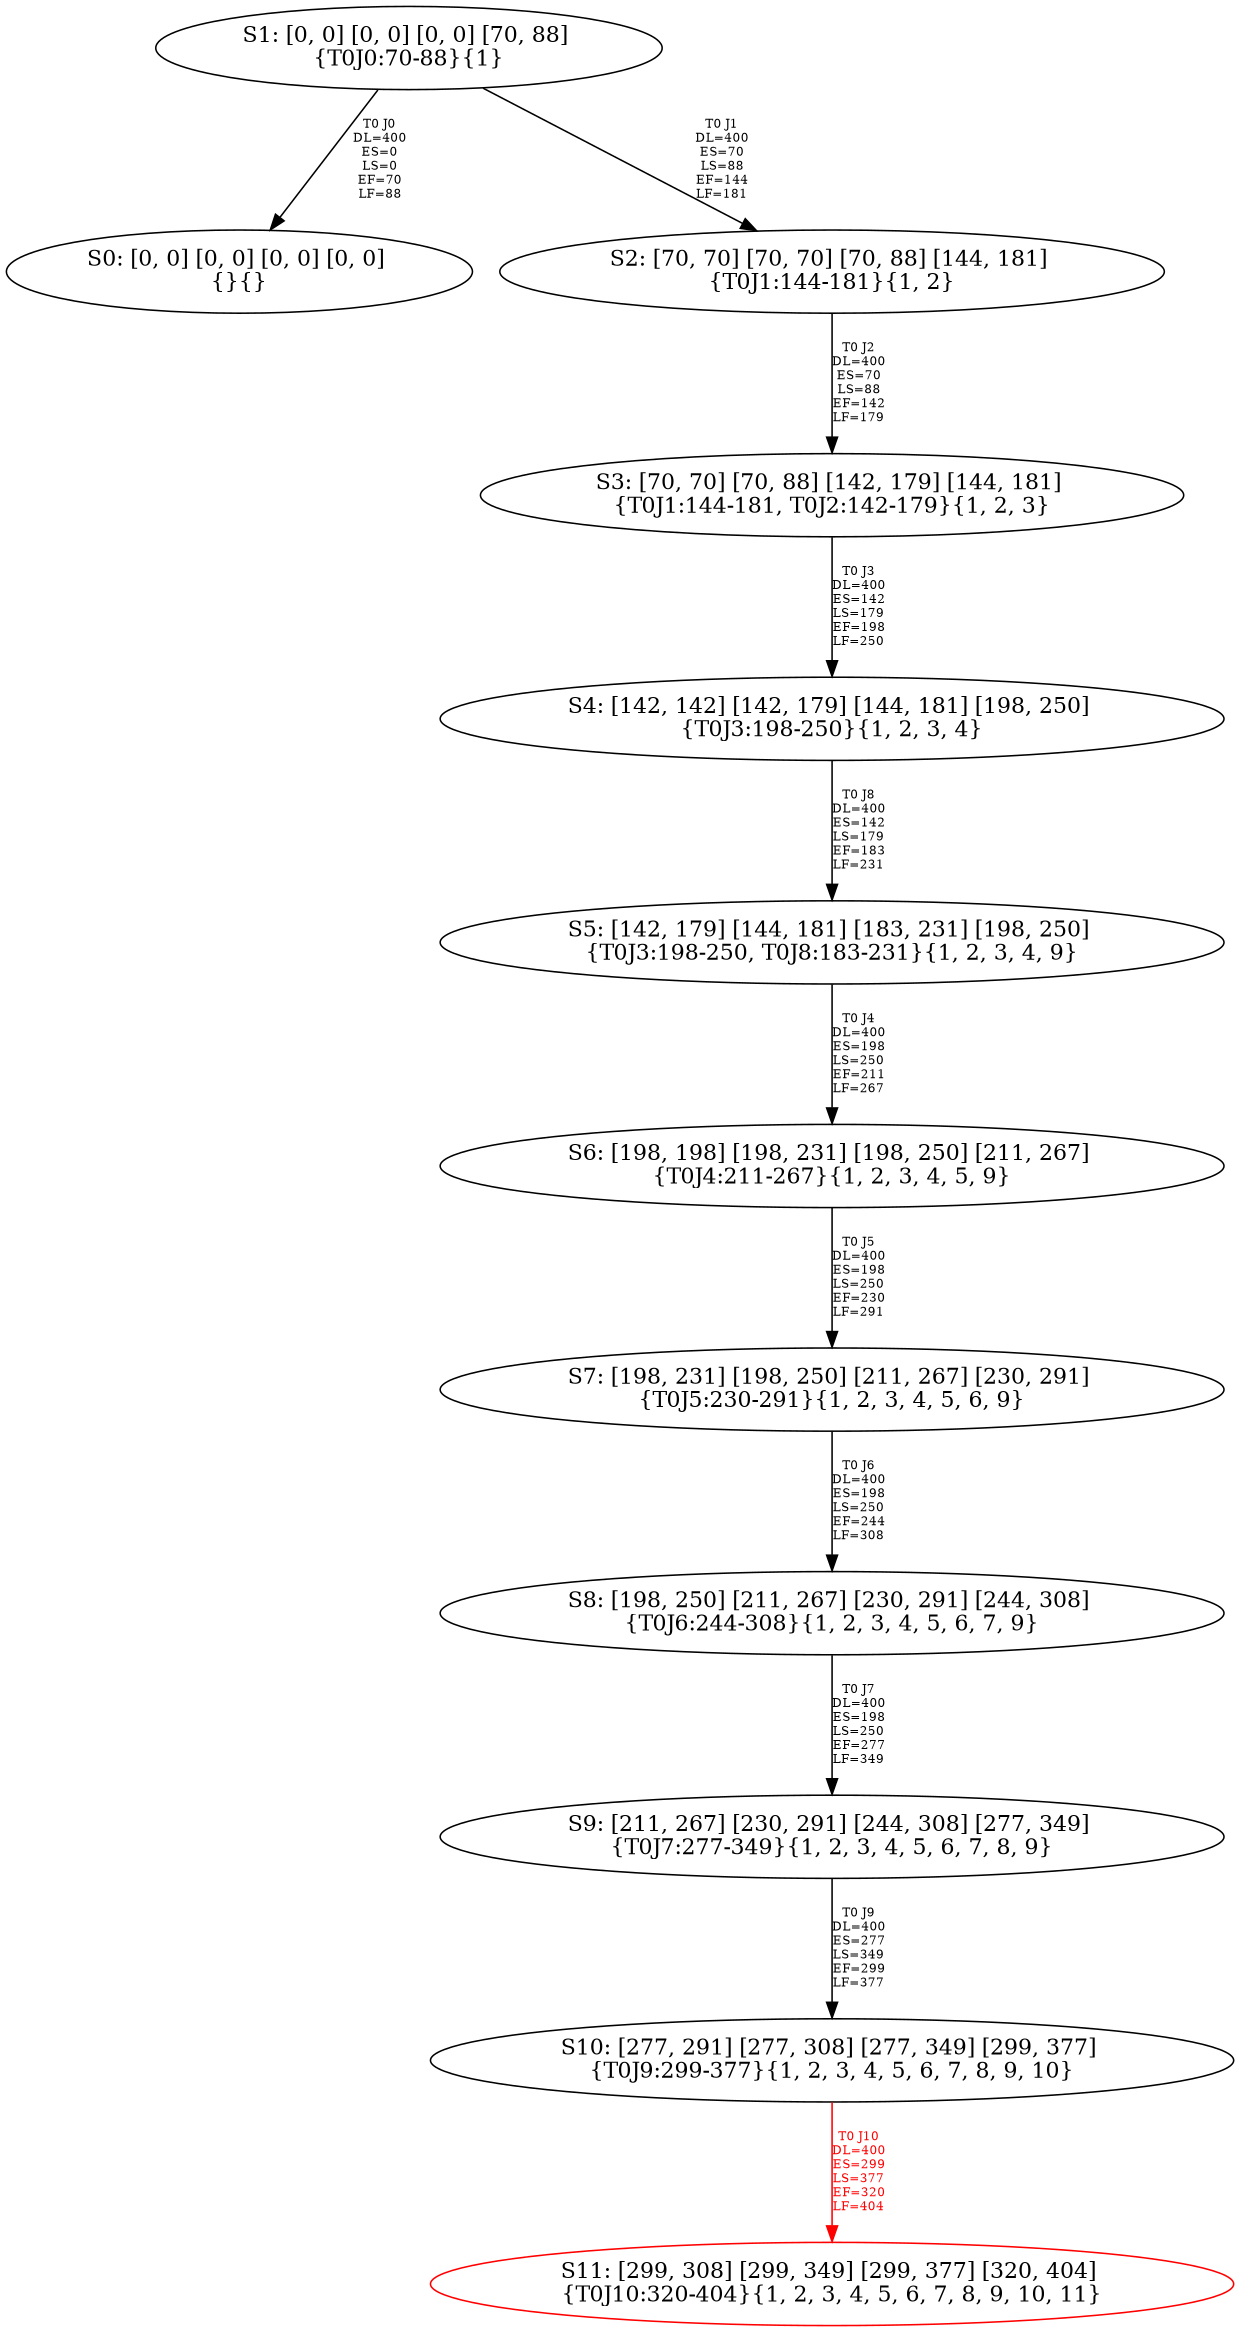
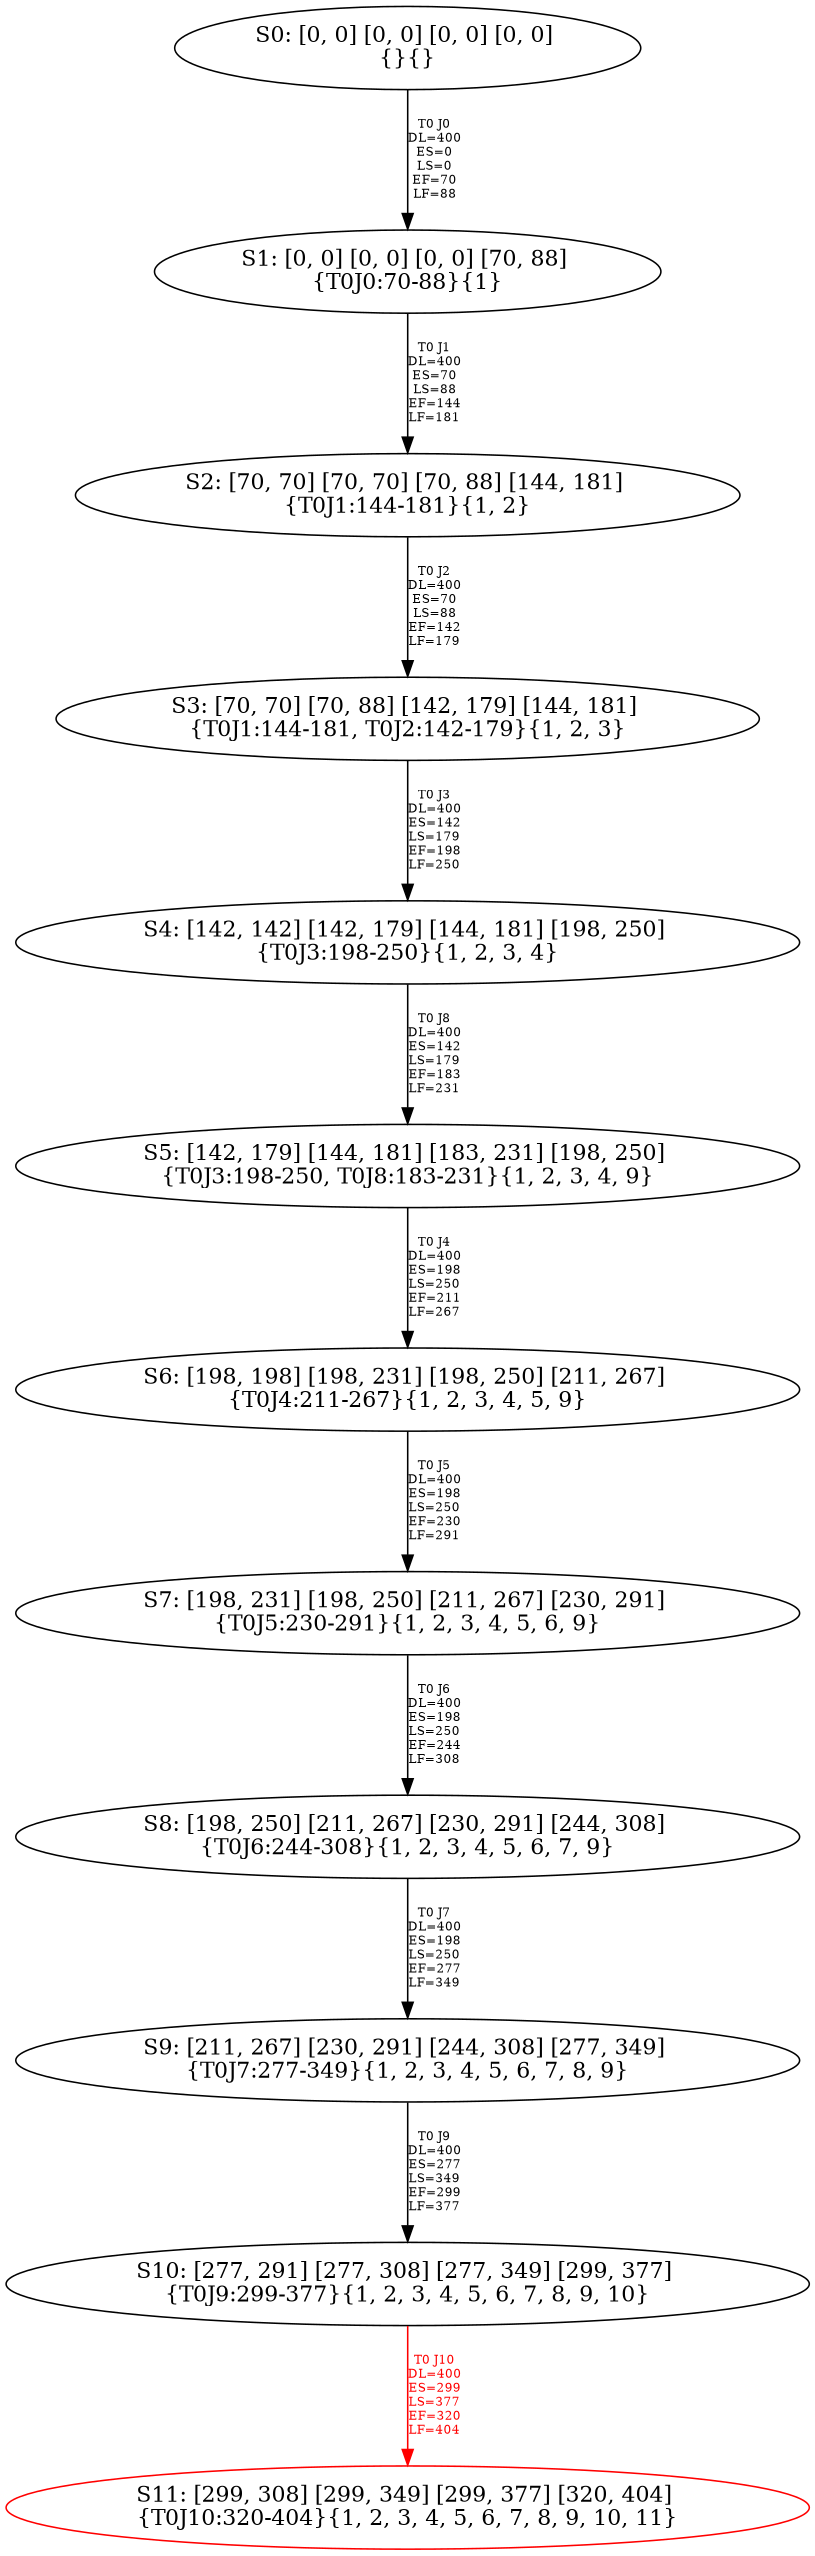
edge "S1: [0, 0] [0, 0] [0, 0] [70, 88] {T0J0:70-88}{1}" -> "S0: [0, 0] [0, 0] [0, 0] [0, 0] {}{}": reversed
